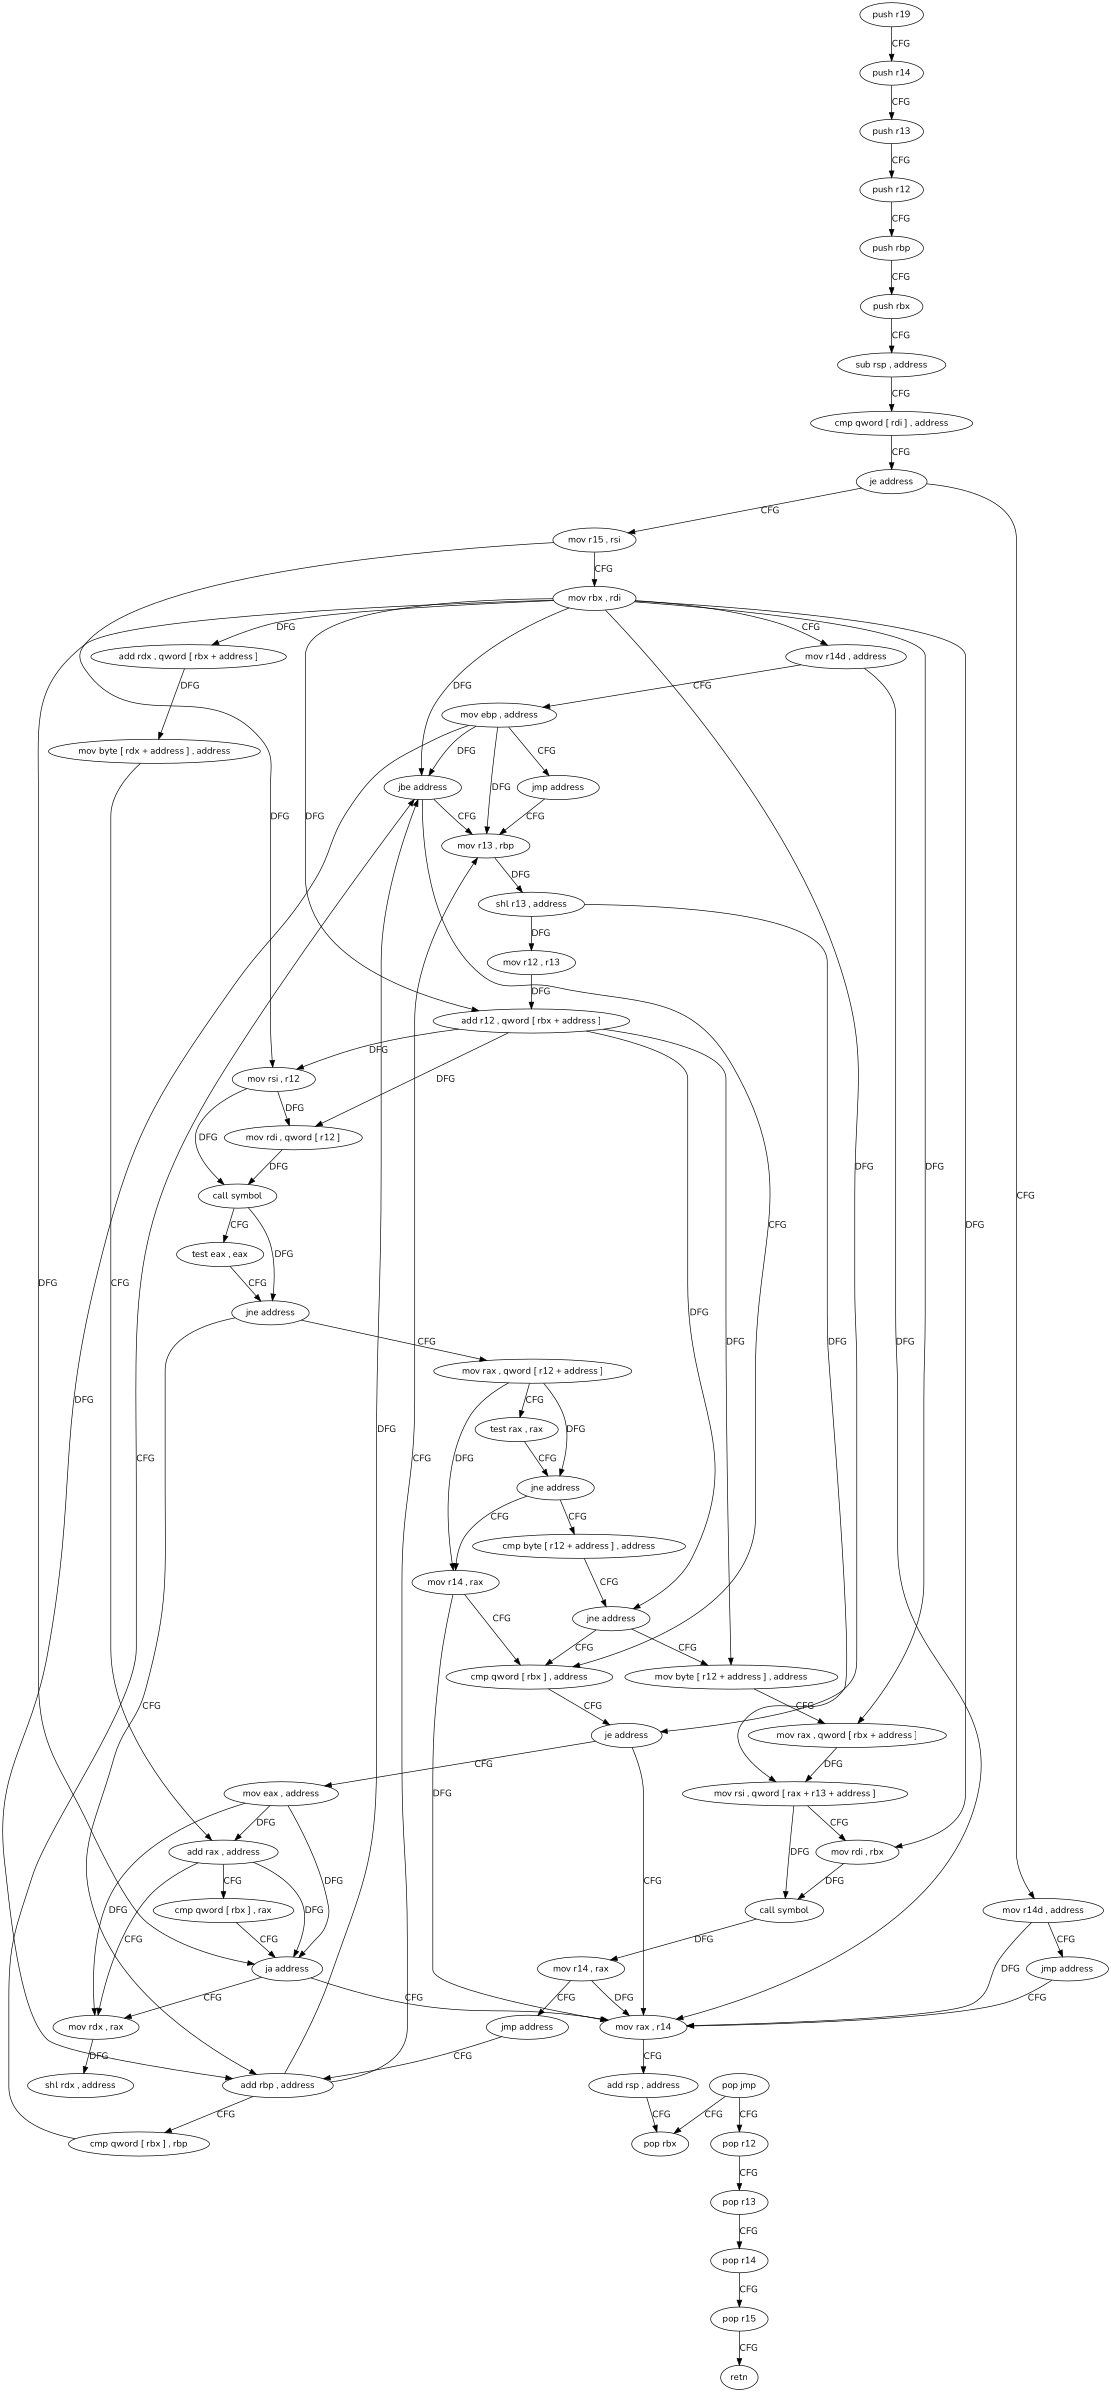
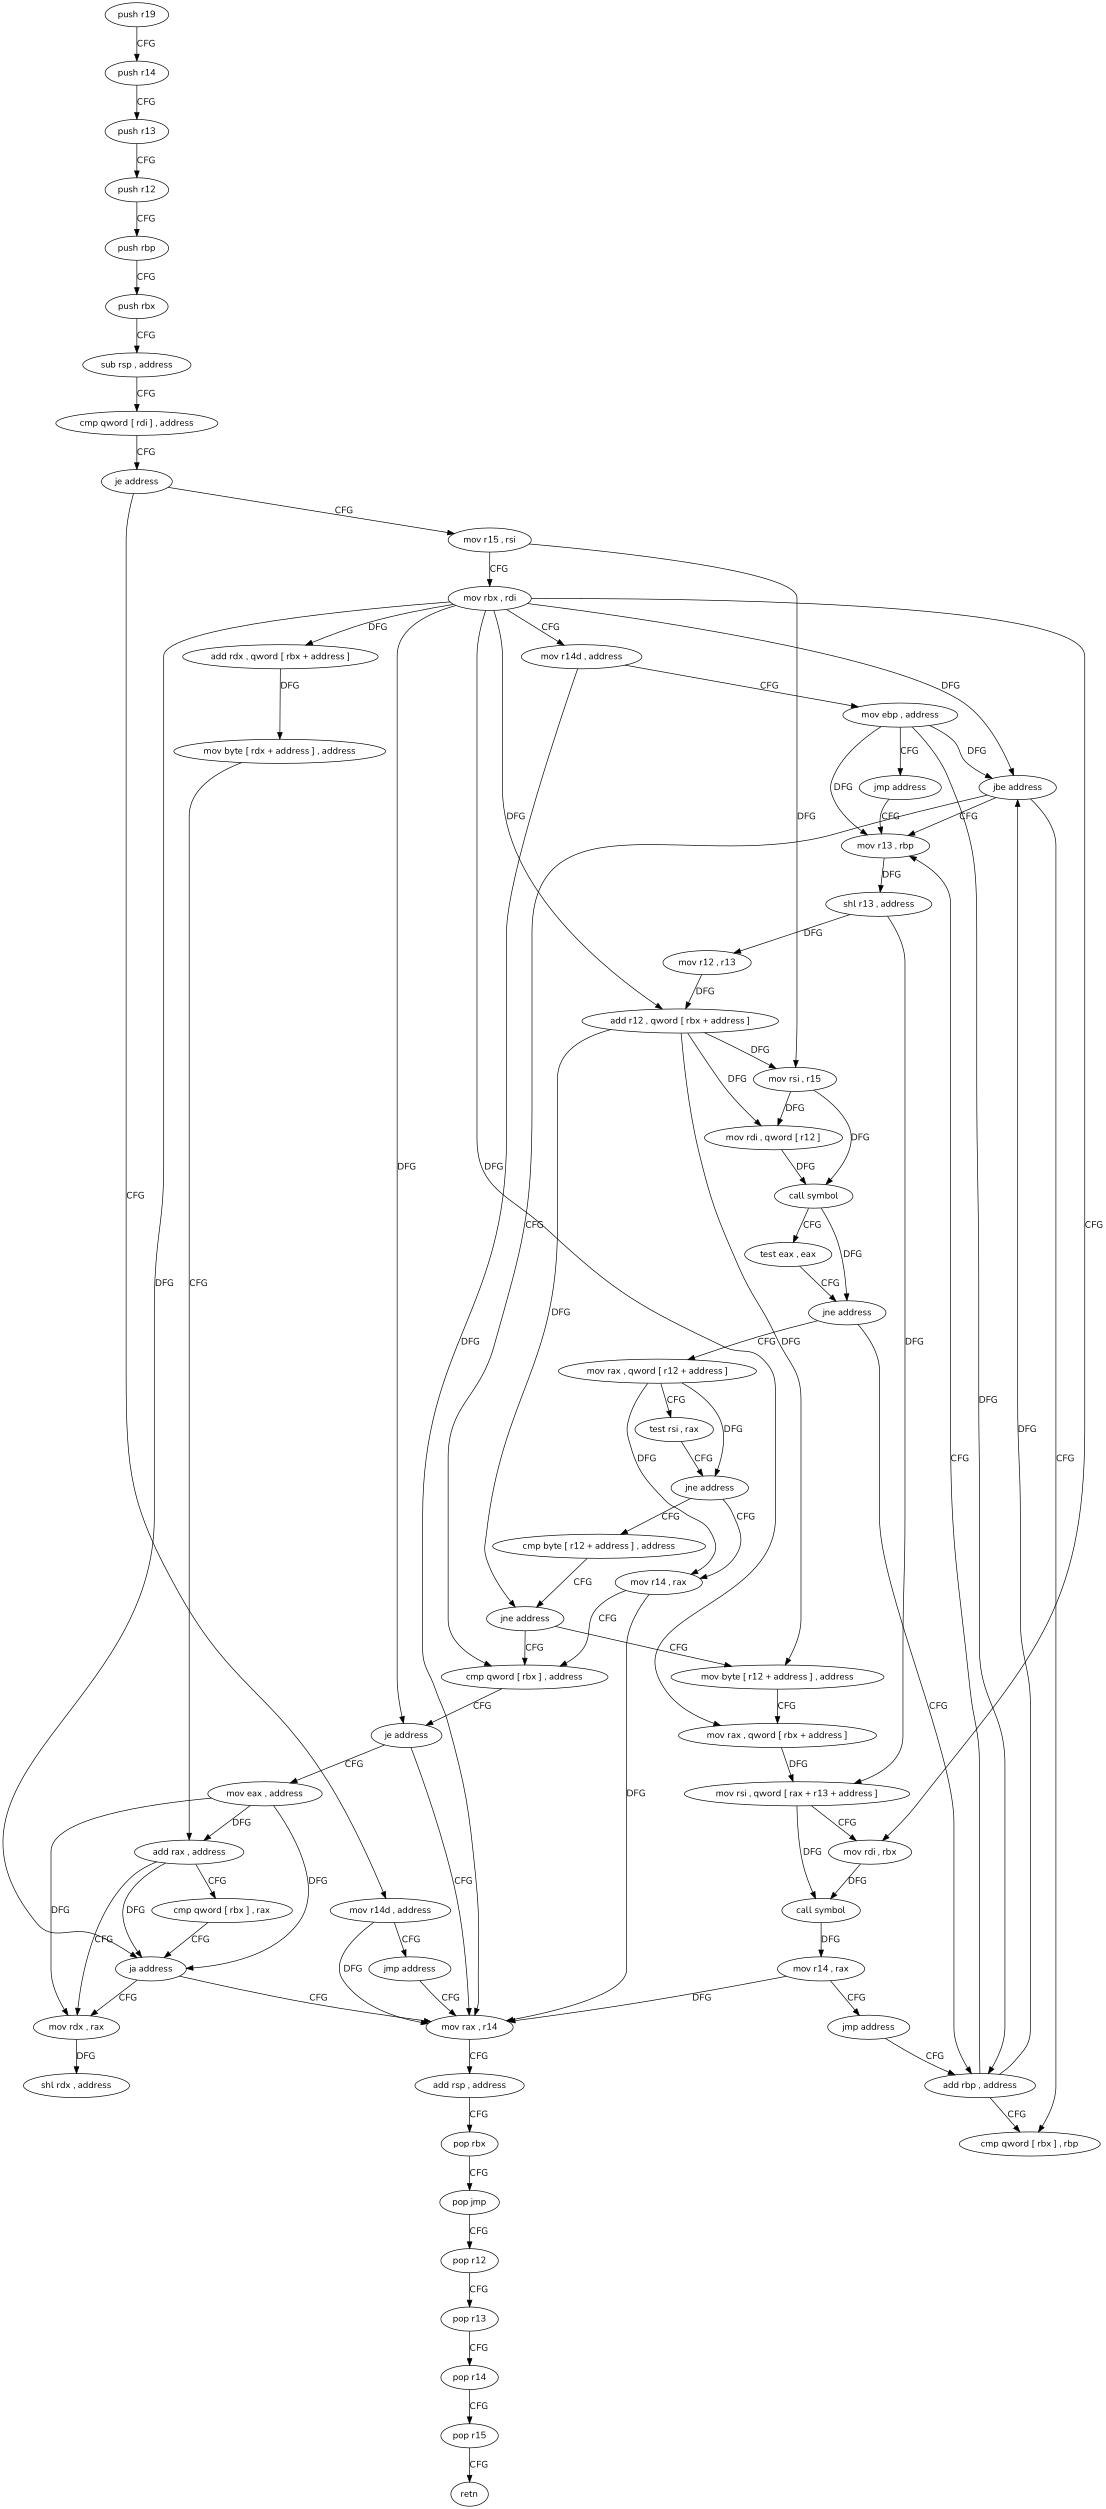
node "mov rsi , r12": label "mov rsi , r12" -> "mov rsi , r15"
edge "mov rbx , rdi" -> "mov rdi , rbx": label "DFG" -> "CFG"
node "test rax , rax": label "test rax , rax" -> "test rsi , rax"
edge "cmp qword [ rbx ] , rbp" -> "jbe address": reversed
edge "pop jmp" -> "pop rbx": reversed
